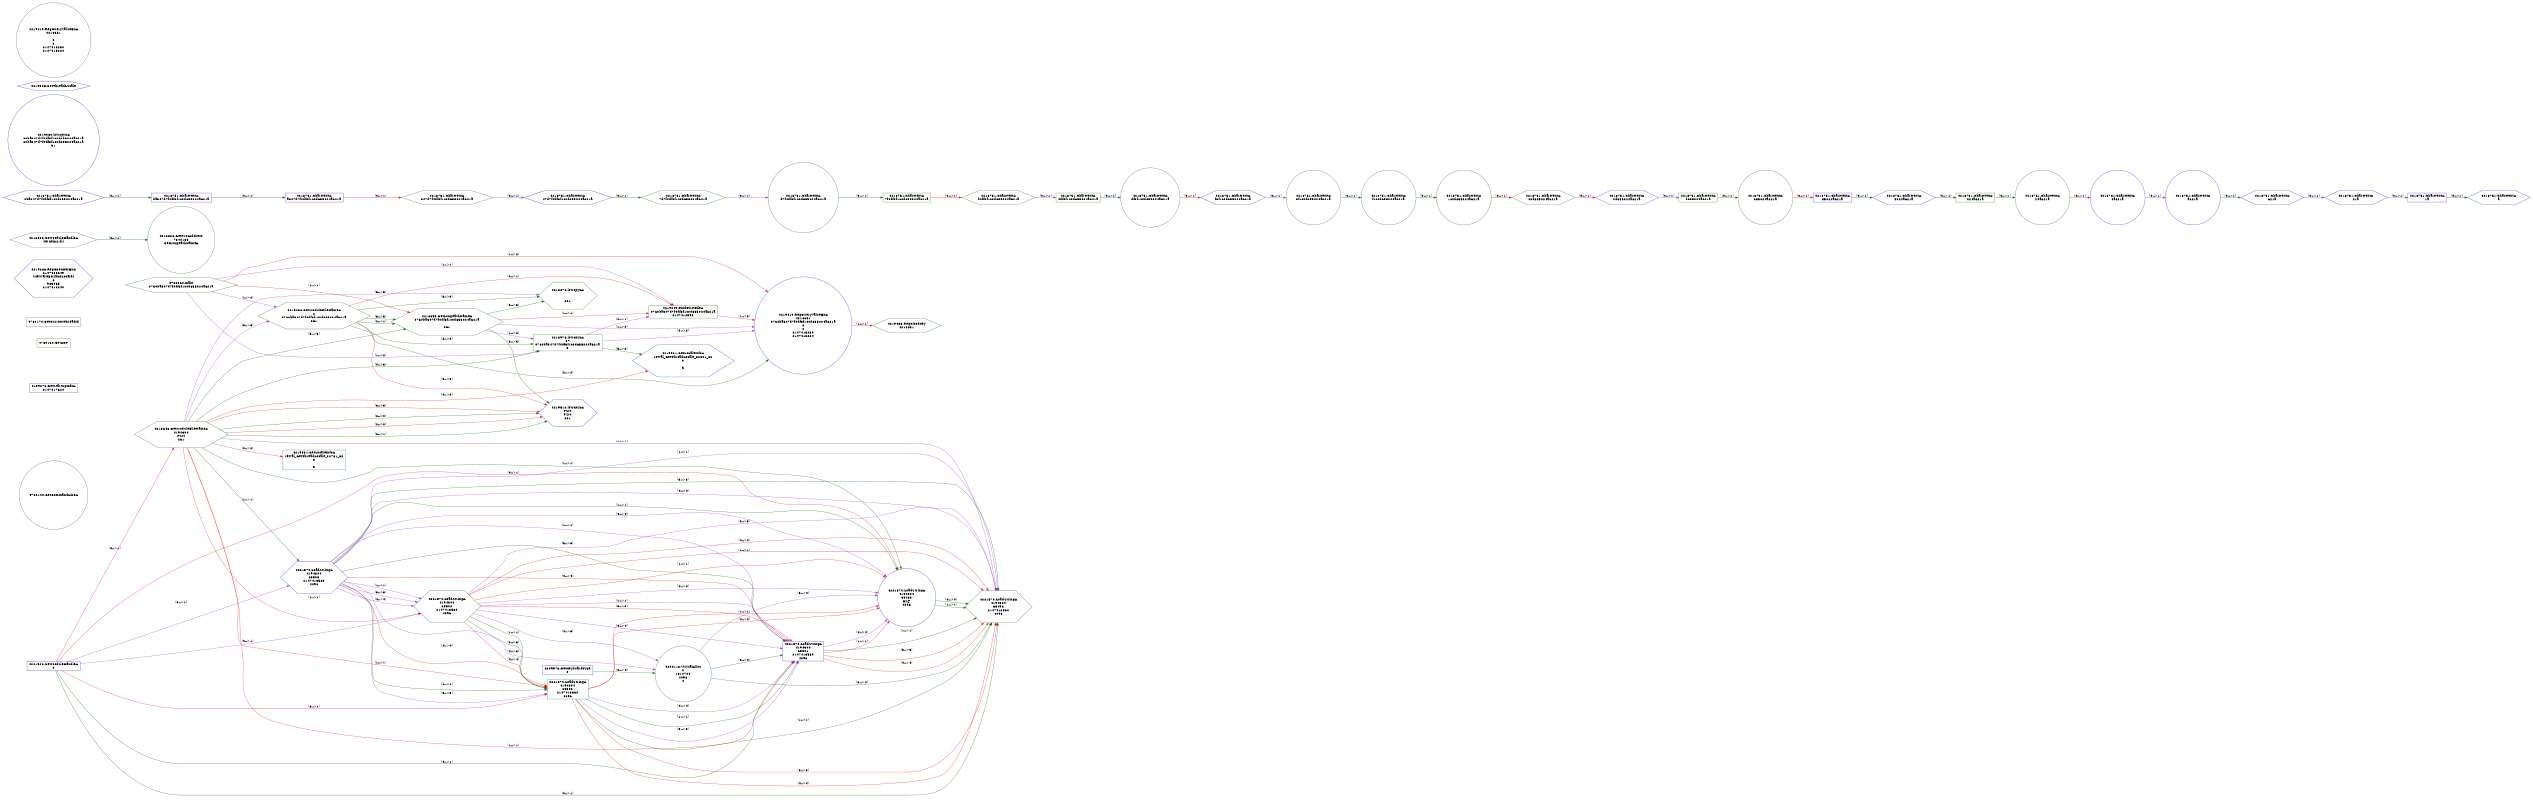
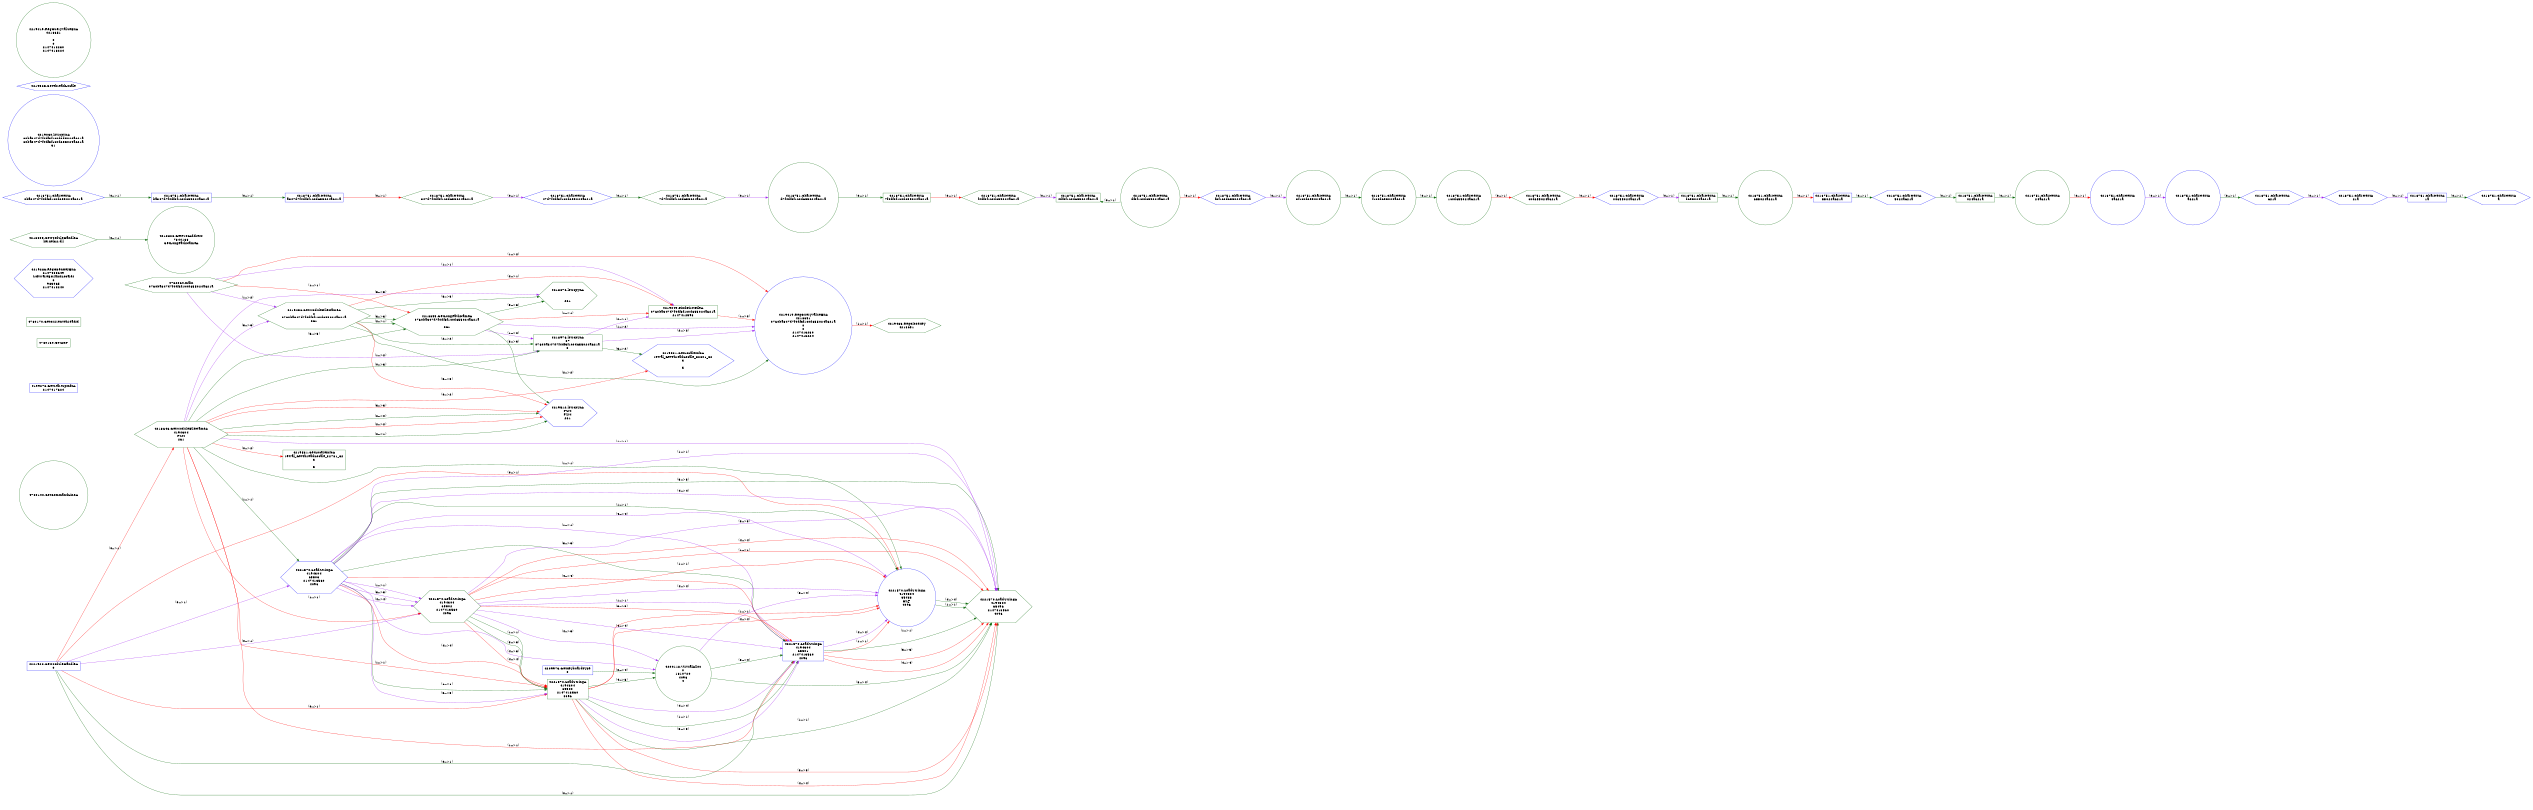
edge "4218751.CharNextA 4df3f1c0d655024a621a" -> "4218751.CharNextA df3f1c0d655024a621a": reversed
edge "4221570.LoadStringA 4194304 65500 2147413560 4096" -> "4200118.VirtualAlloc 0 1310720 4096 4": added, label "(4-->3)"
